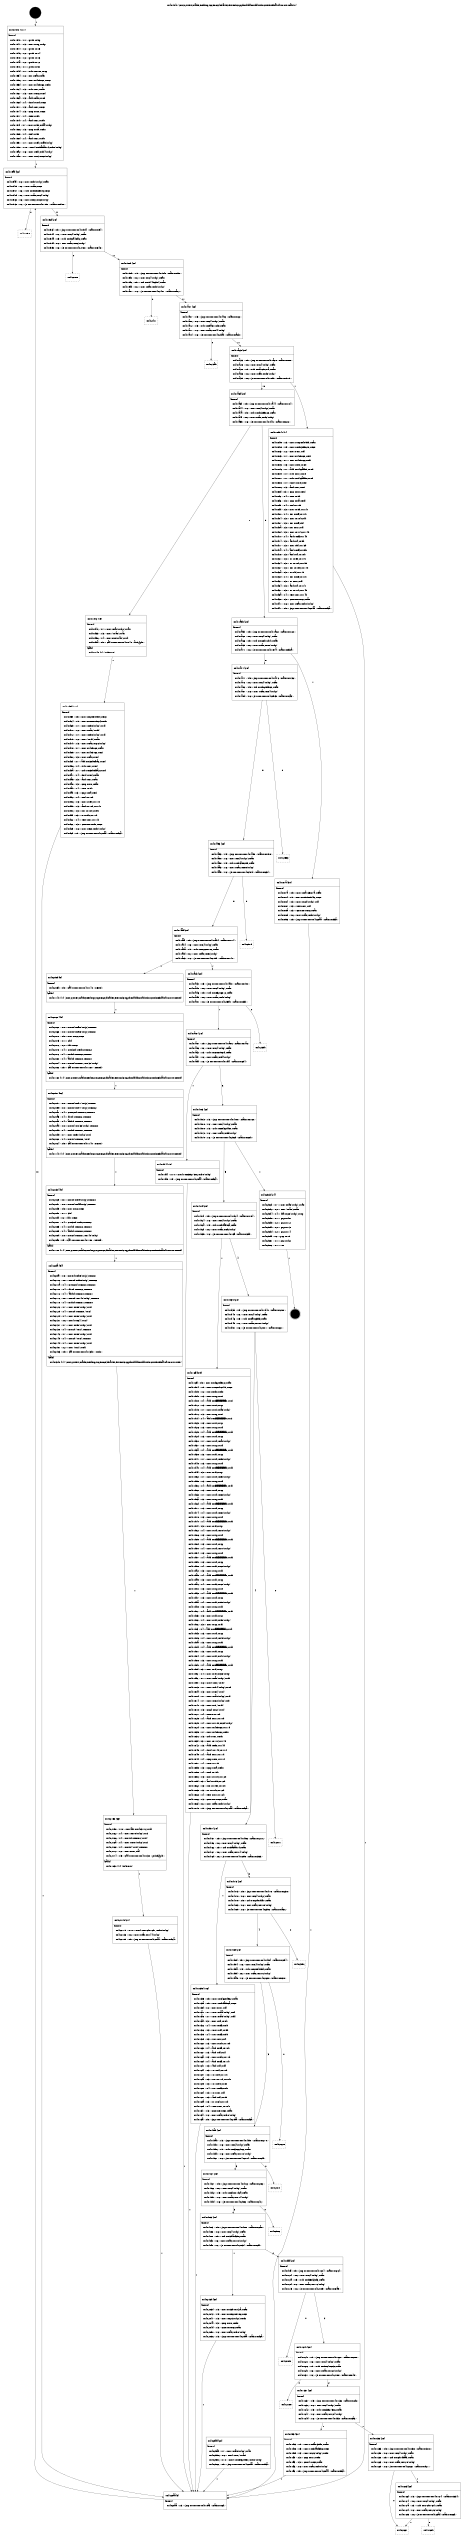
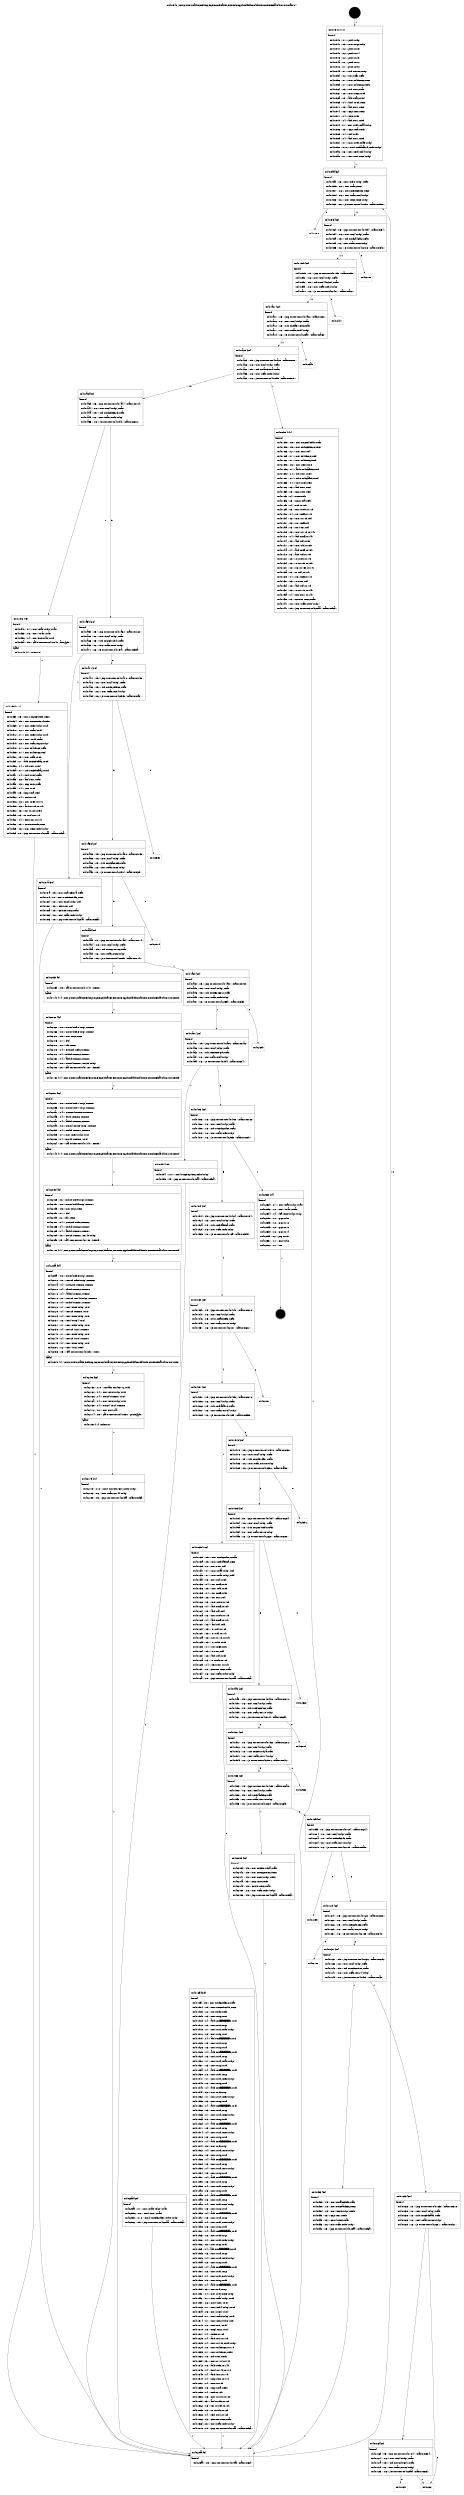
edge "0x401b1f [28]" -> "0x401cff [379]": removed, label "1"
edge "0x401b73 [28]" -> "0x401b8f [28]": label " 4" -> " 3"
